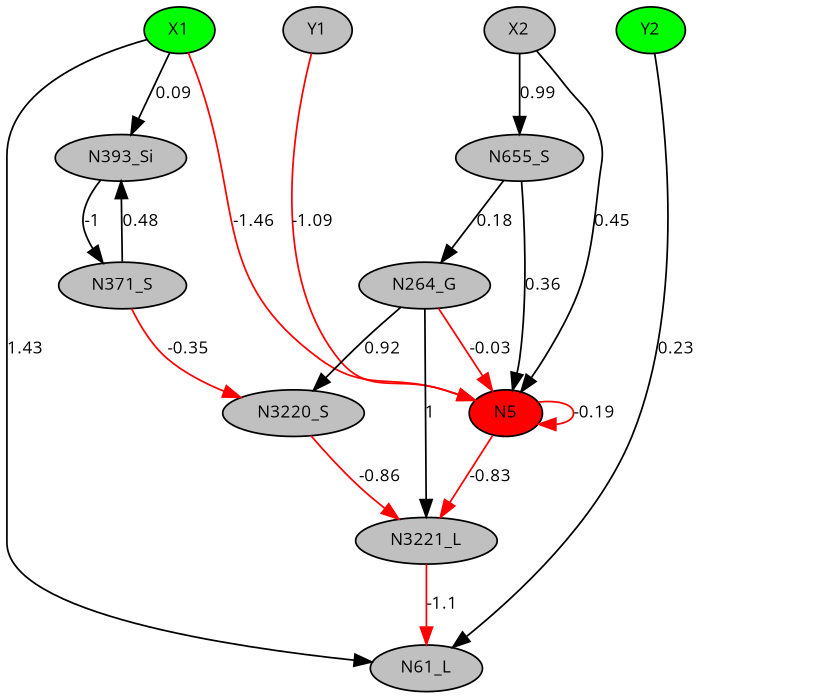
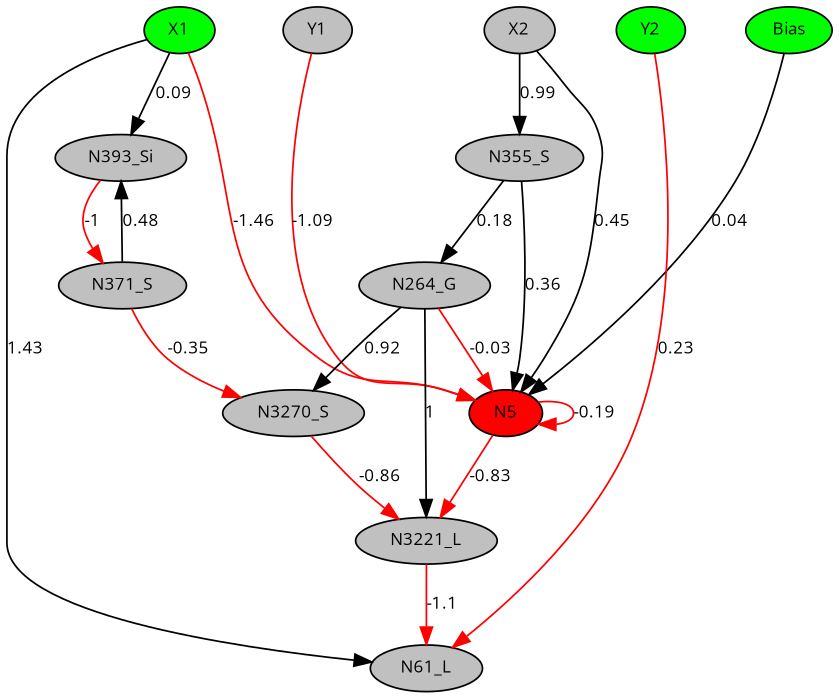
node "Bias": added
node "N655_S": label "N655_S" -> "N355_S"
edge "N393_Si" -> "N371_S": color black -> red
edge "Y2" -> "N61_L": color black -> red
node "N3220_S": label "N3220_S" -> "N3270_S"
